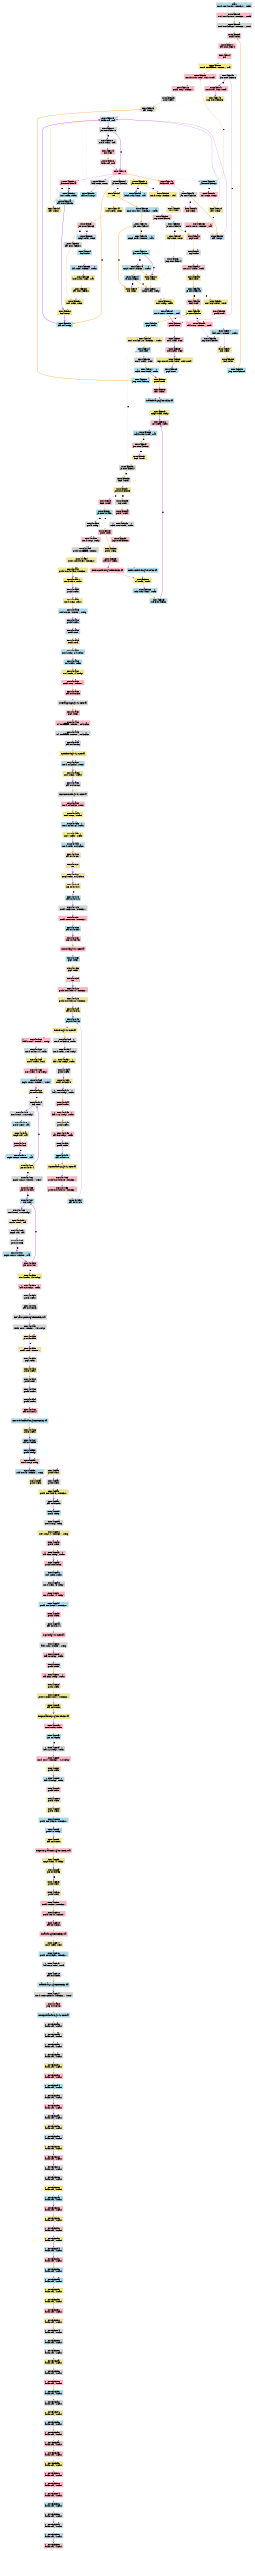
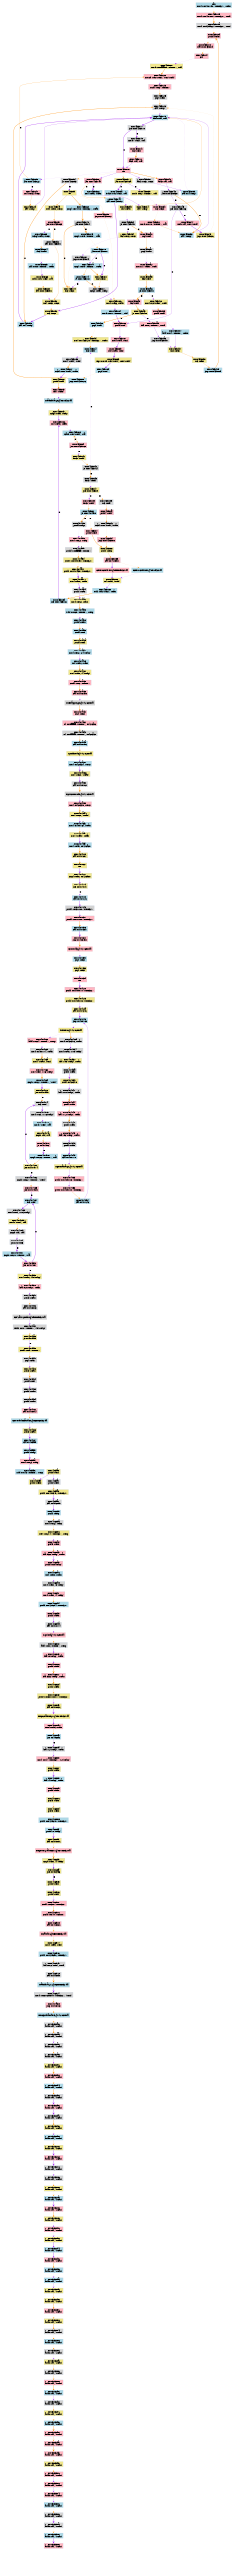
edge "0x00435043 jae 0x0043503e" -> "0x0043503b incl %ecx": now "0x00435043 jae 0x0043503e" -> "0x00435045 jne 0x00435086"
